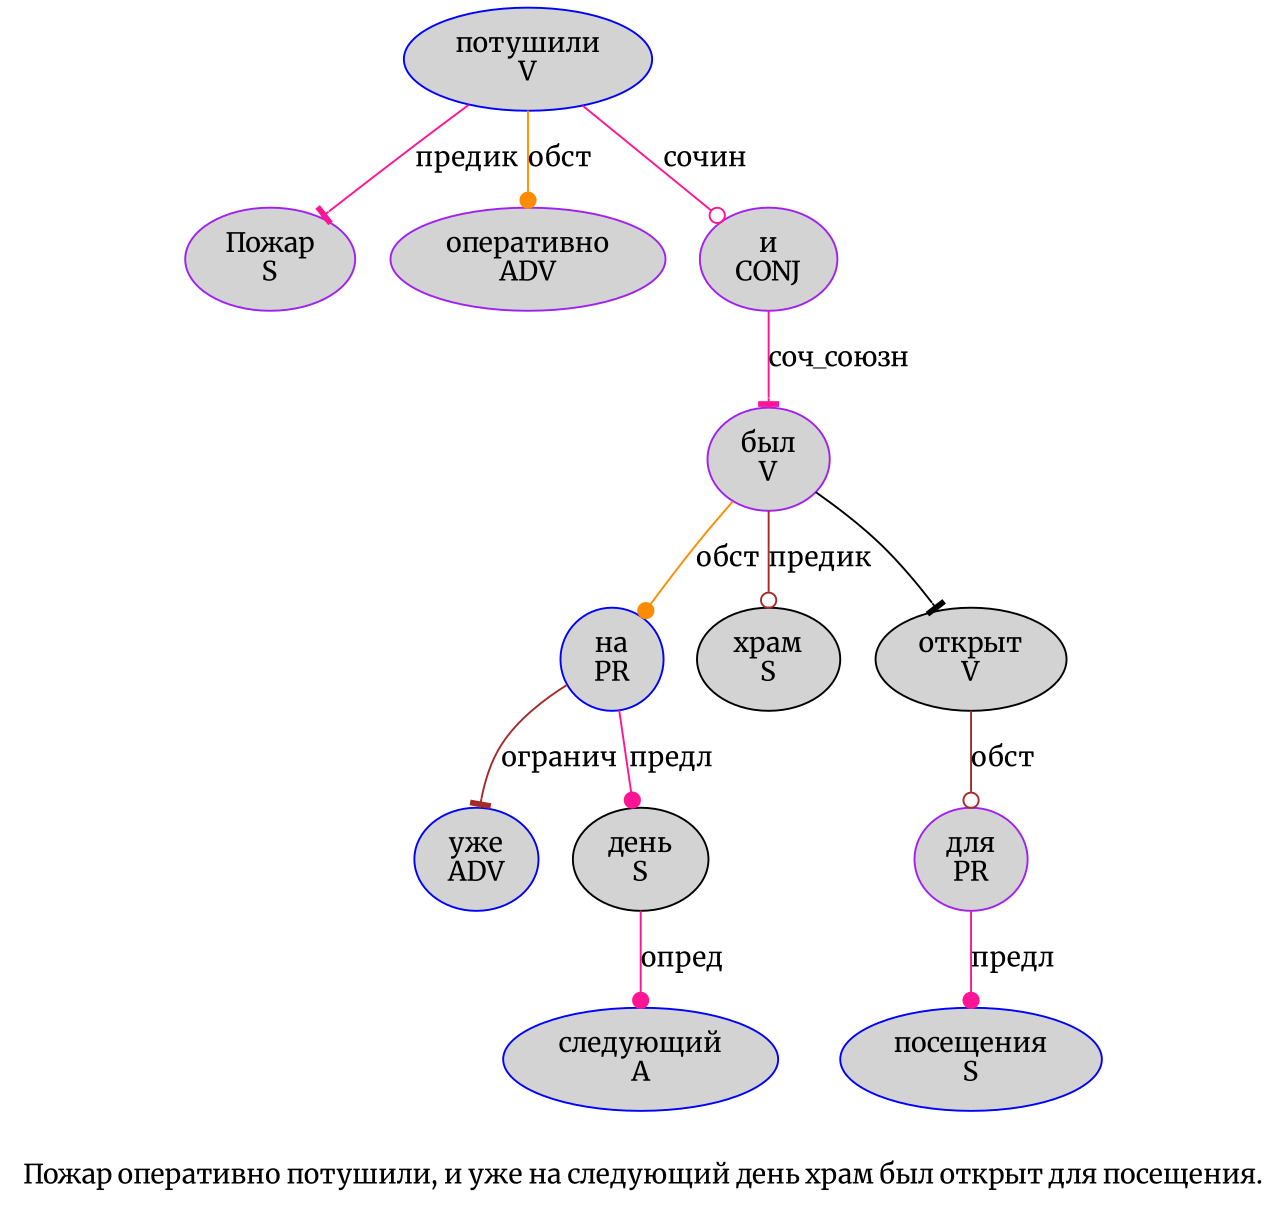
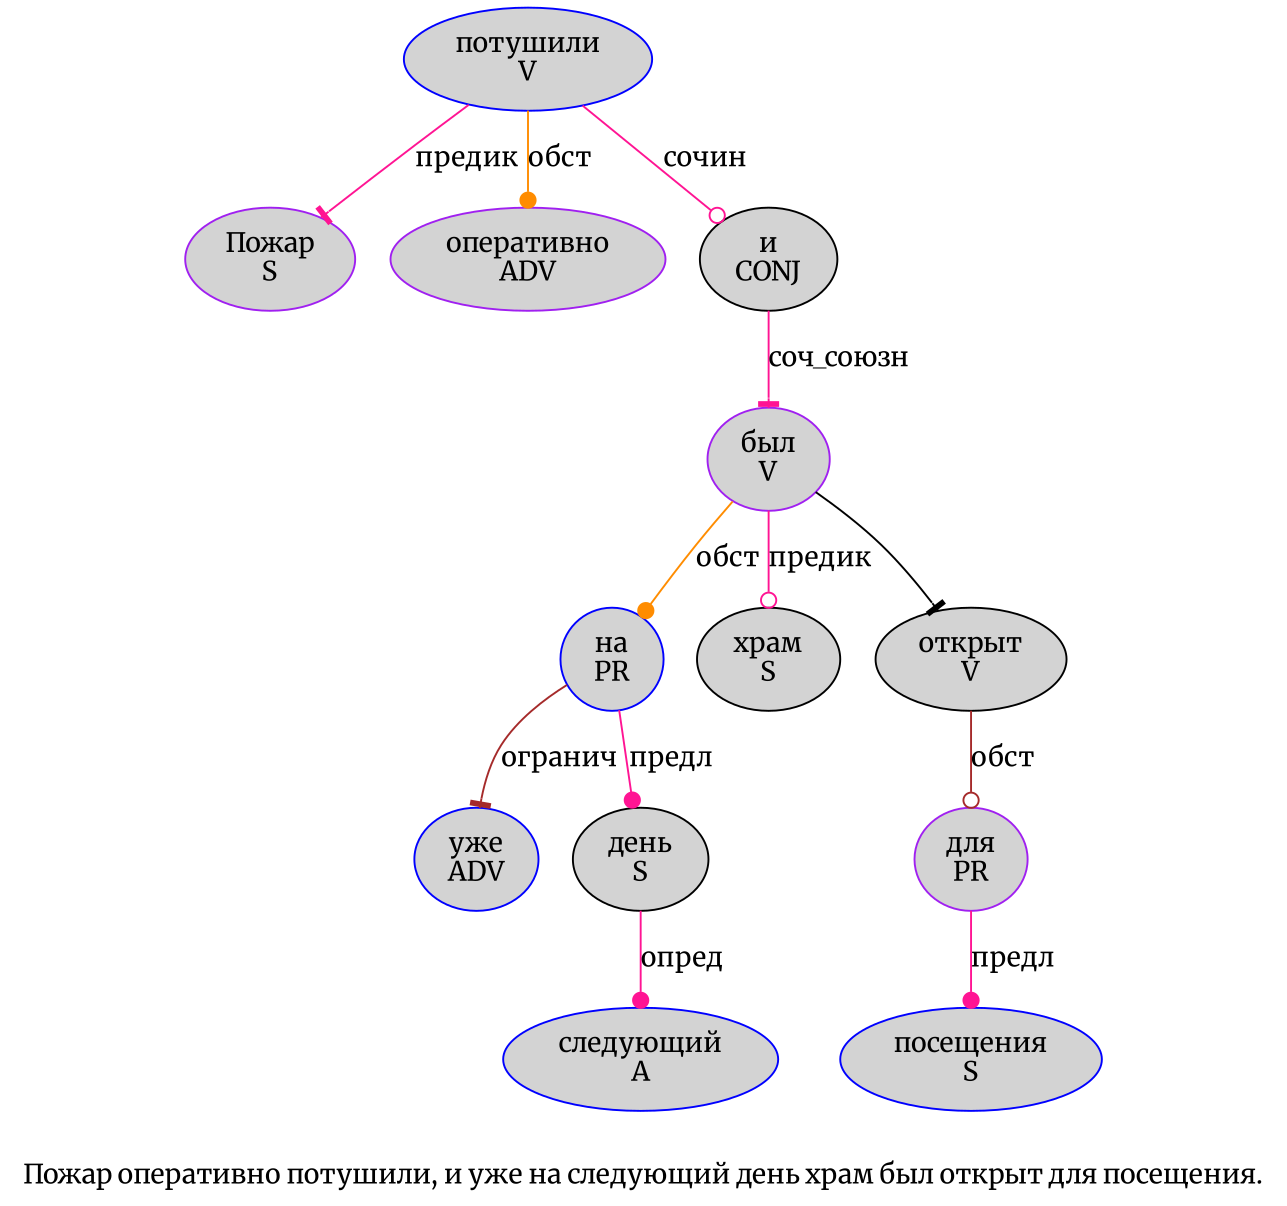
node "и CONJ": color purple -> black
edge "был V" -> "храм S": color brown -> deeppink
